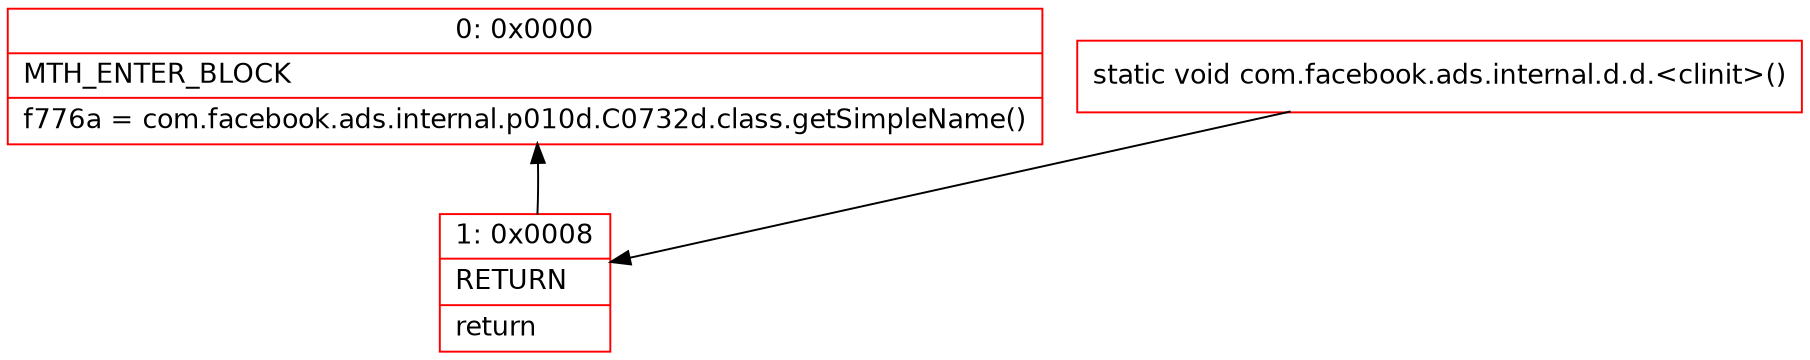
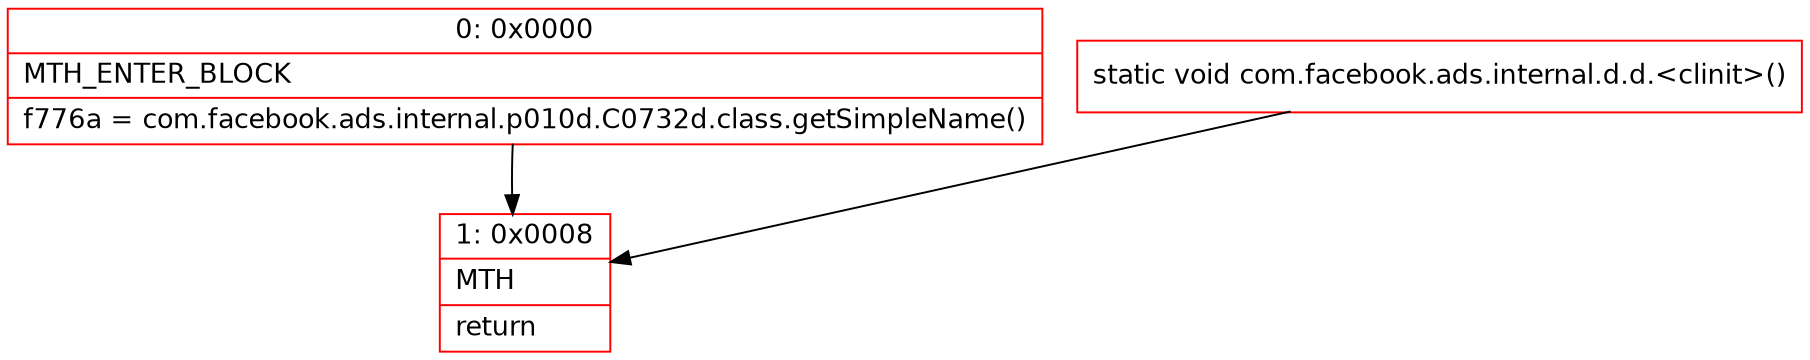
edge "1: 0x0008" -> "0: 0x0000": reversed
node "1: 0x0008": text "RETURN" -> "MTH"
